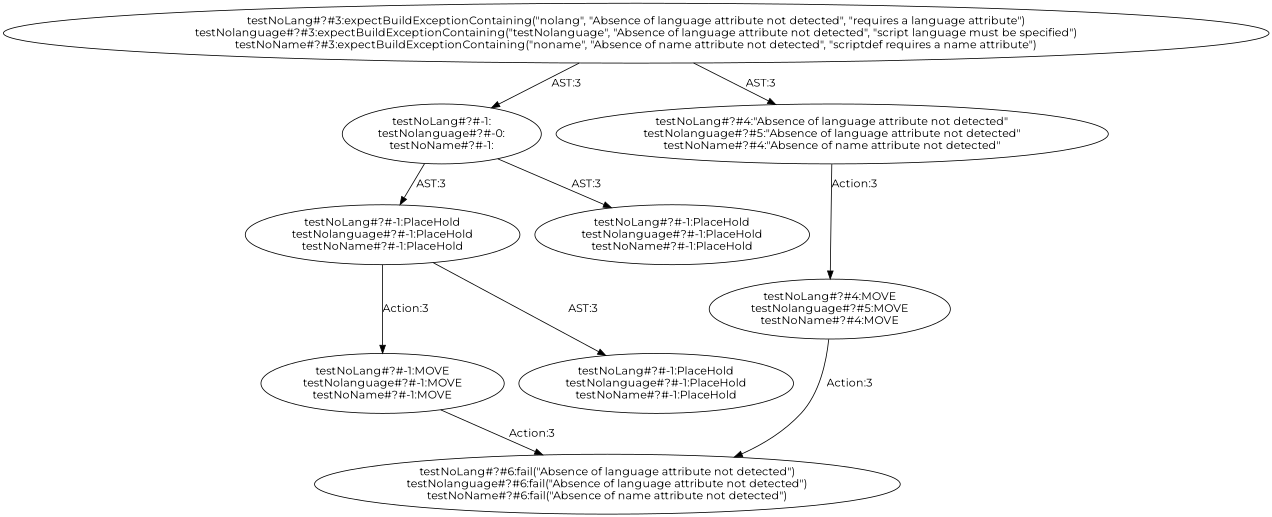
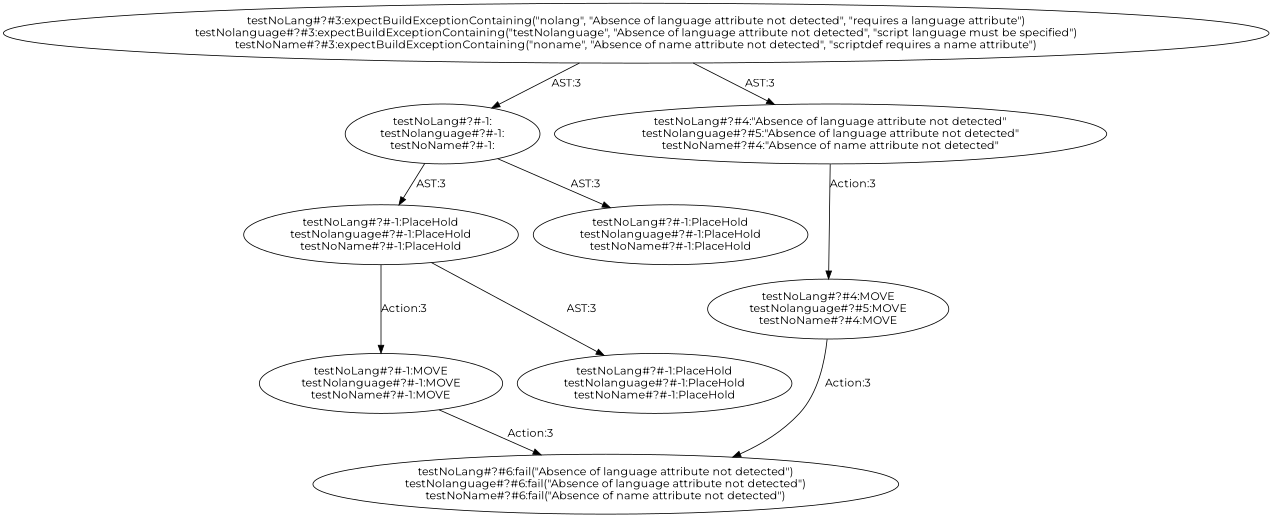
node "testNoLang#?#-1: testNolanguage#?#-0: testNoName#?#-1:": label "testNoLang#?#-1: testNolanguage#?#-0: testNoName#?#-1:" -> "testNoLang#?#-1: testNolanguage#?#-1: testNoName#?#-1:"
